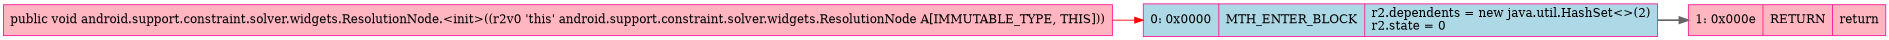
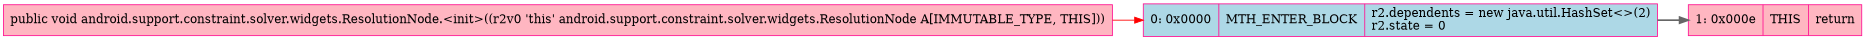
node "1: 0x000e": text "RETURN" -> "THIS"
